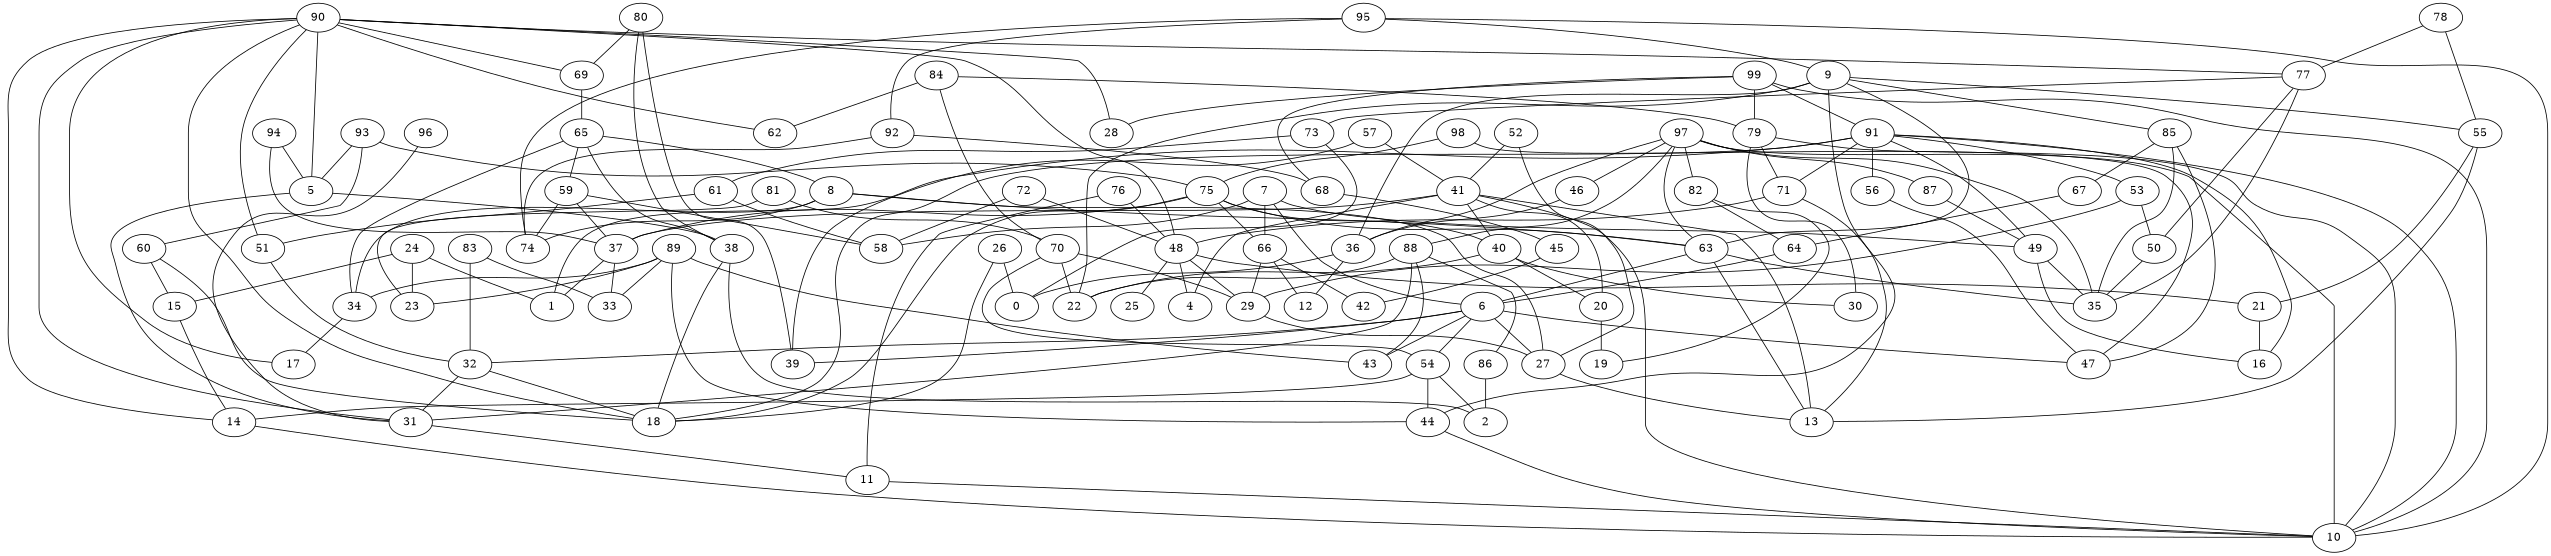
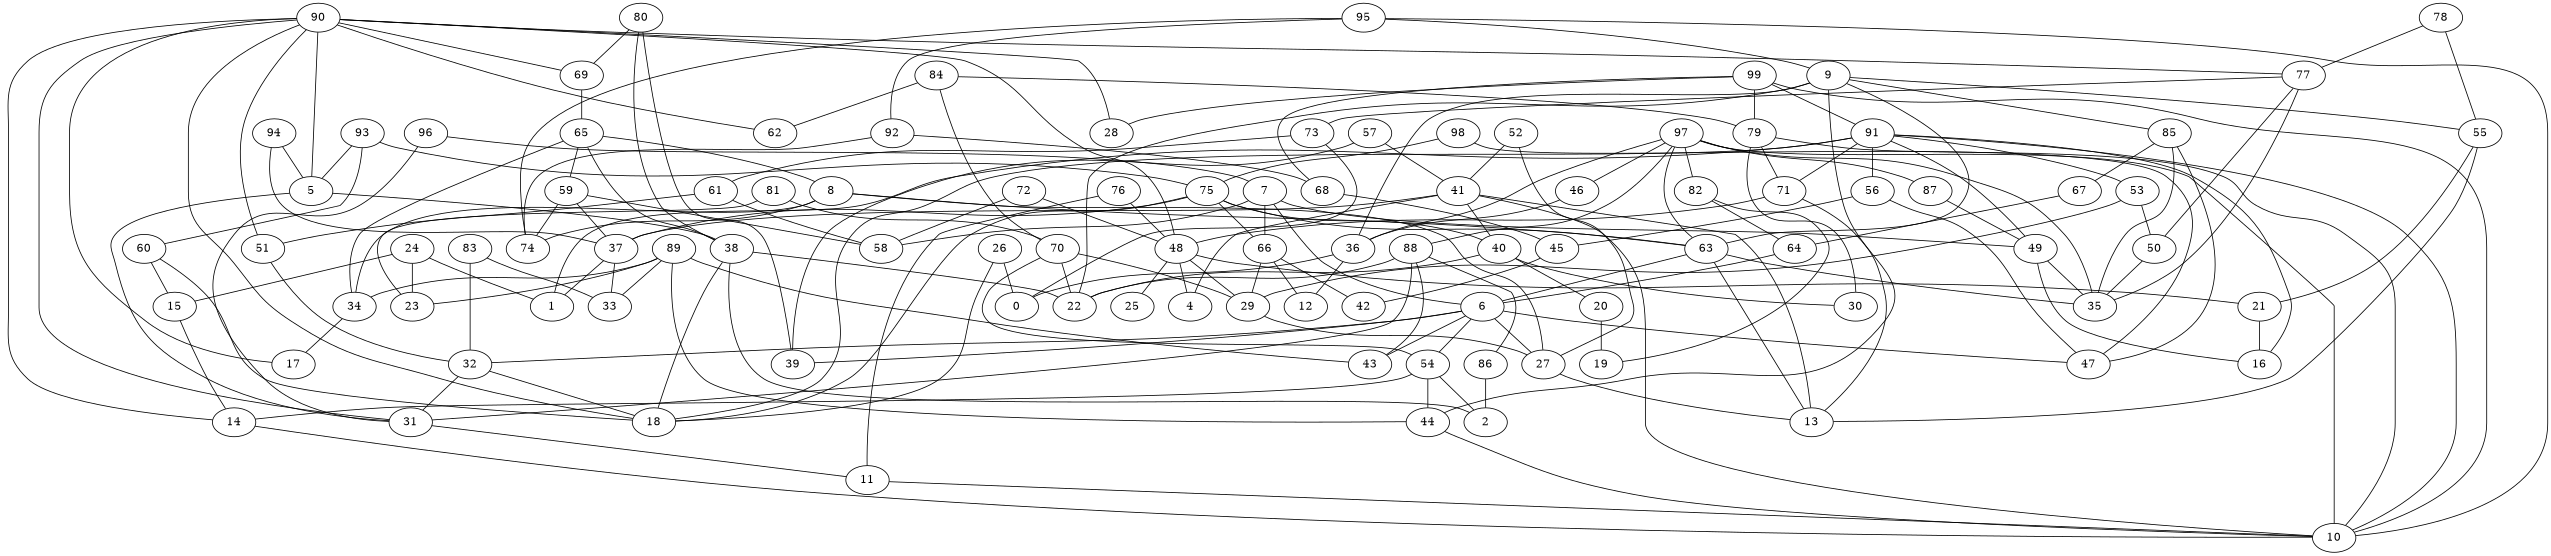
edge "96" -- "7": added
edge "56" -- "45": added
edge "41" -- "20": removed
edge "38" -- "22": added
